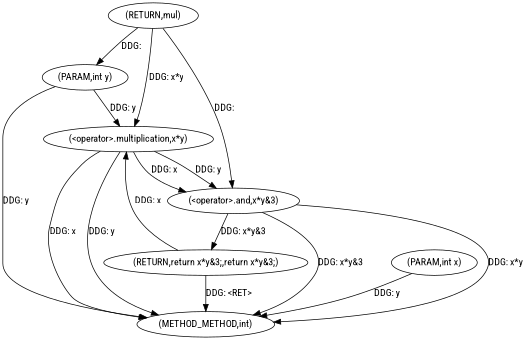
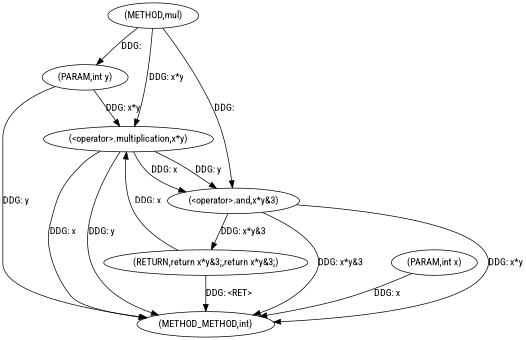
node "(RETURN,mul)": label "(RETURN,mul)" -> "(METHOD,mul)"
edge "(PARAM,int y)" -> "(<operator>.multiplication,x*y)": label "DDG: y" -> "DDG: x*y"
edge "(PARAM,int x)" -> "(METHOD_METHOD,int)": label "DDG: y" -> "DDG: x"
